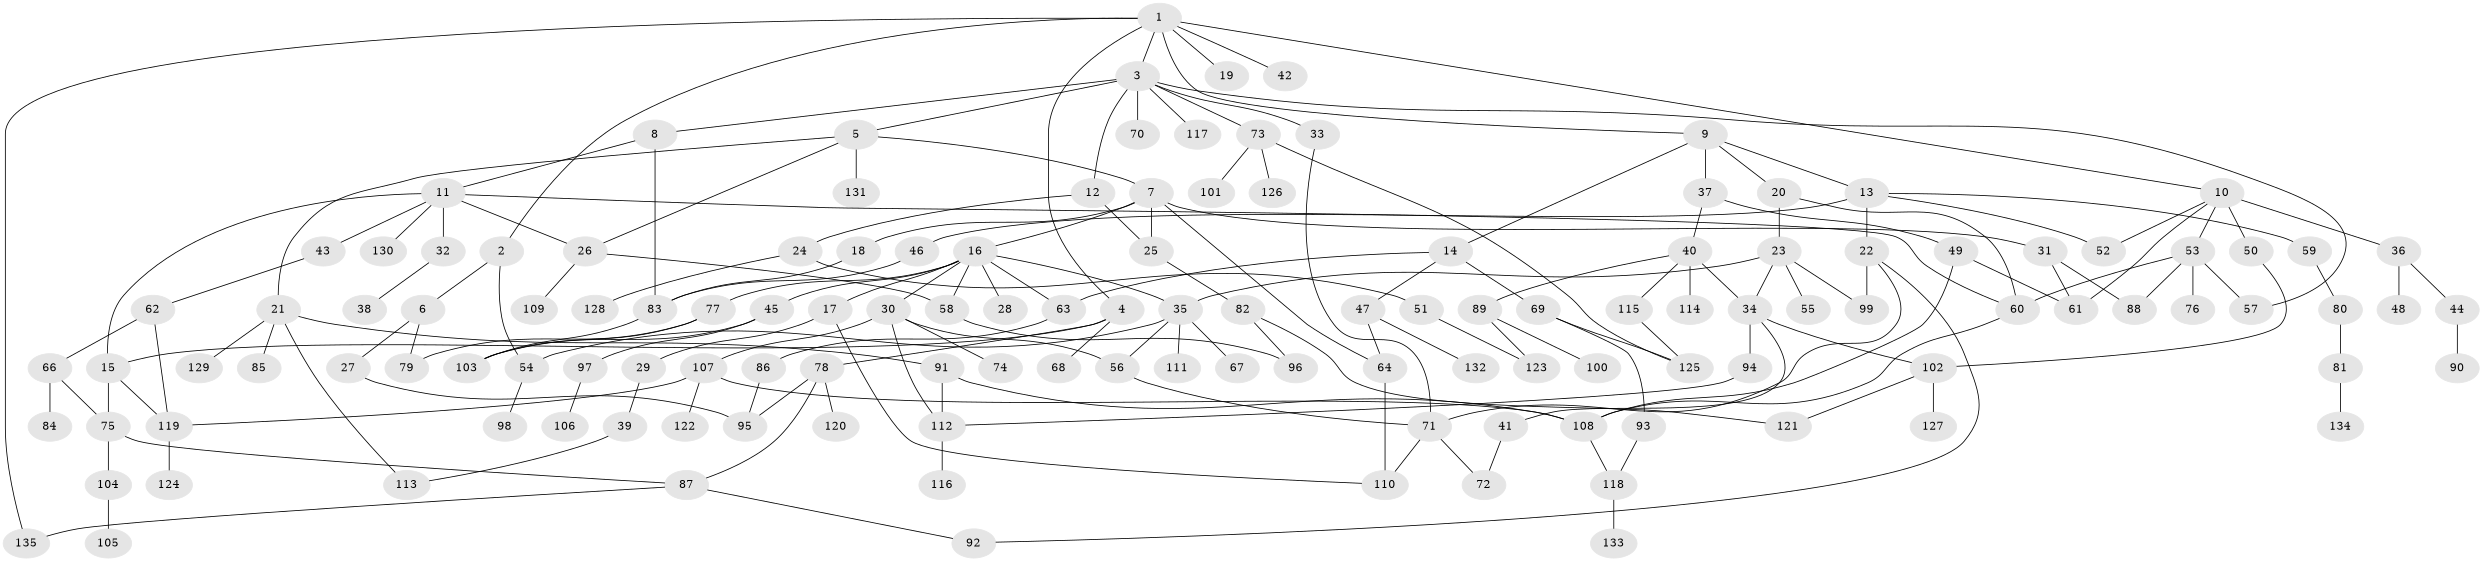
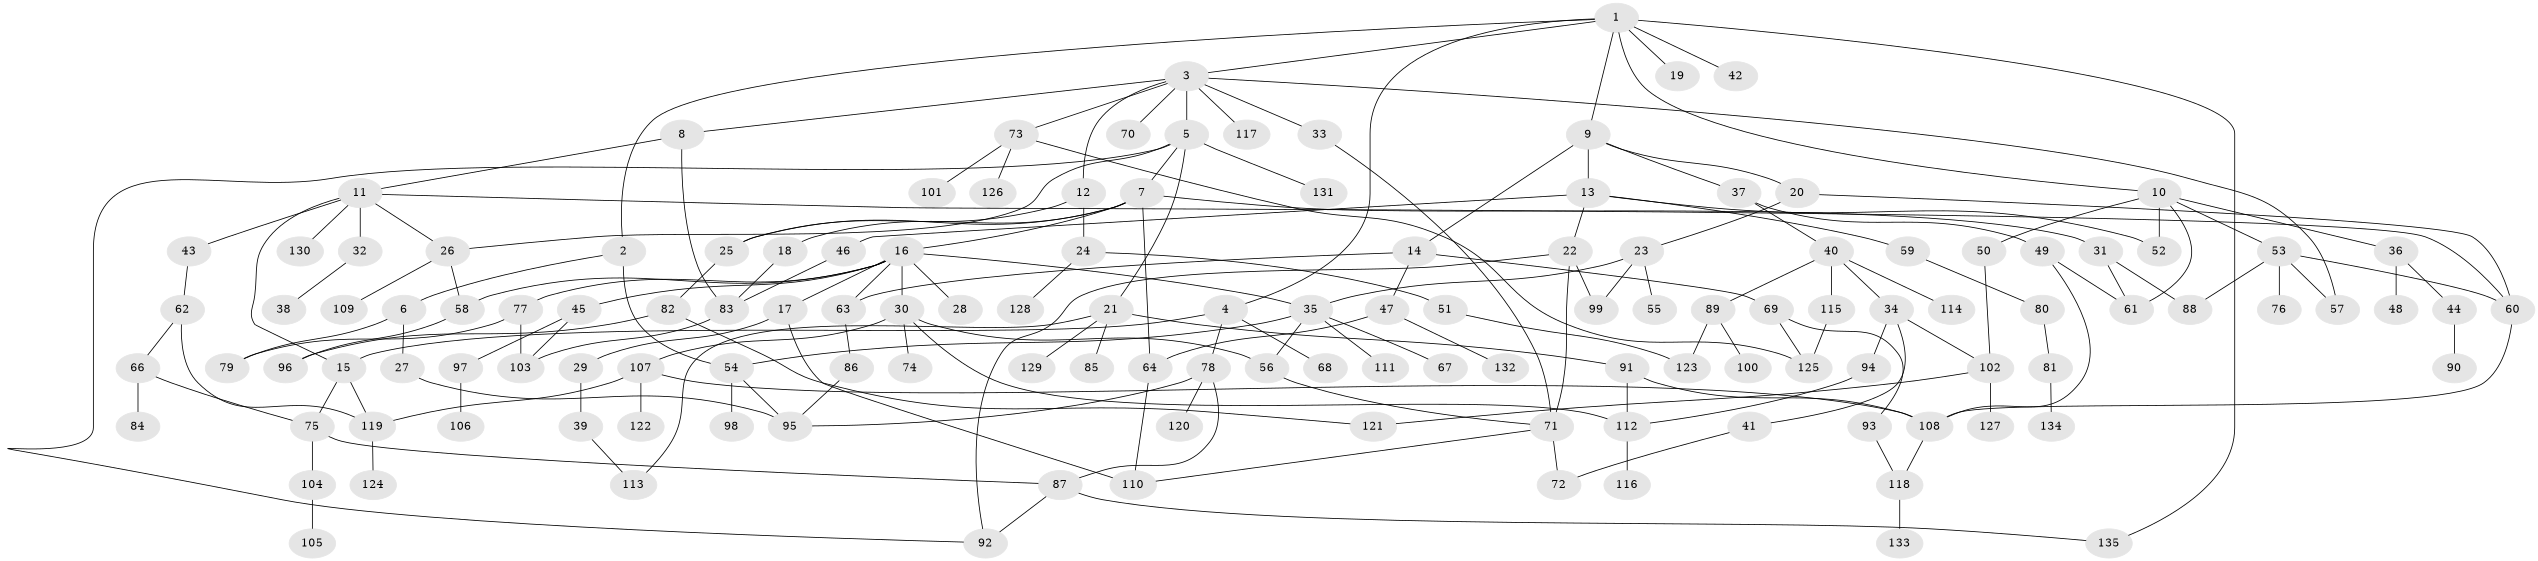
edge "23" -- "34": removed
edge "5" -- "92": added
edge "54" -- "95": added
